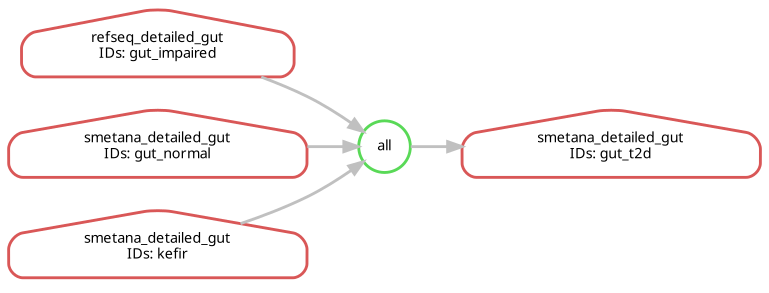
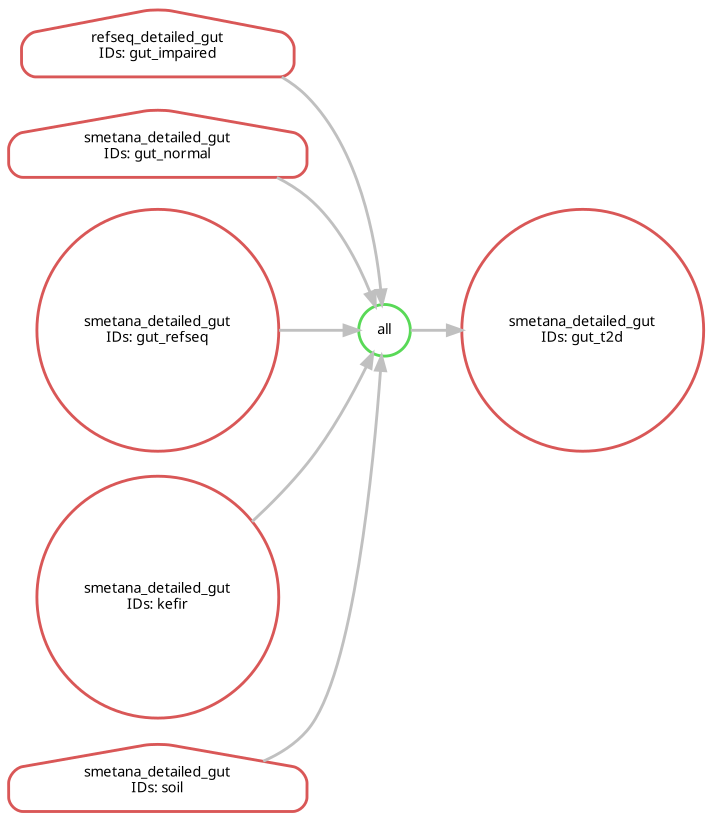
node "smetana_detailed_gut IDs: gut_t2d": shape house -> circle
node "smetana_detailed_gut IDs: kefir": shape house -> circle
node "smetana_detailed_gut IDs: gut_refseq": added
node "smetana_detailed_gut IDs: soil": added
